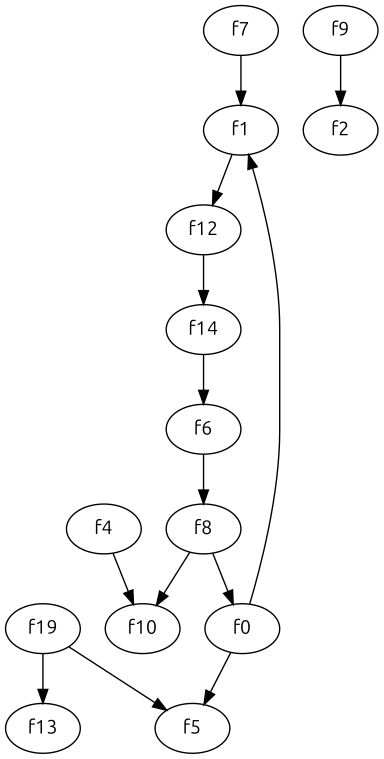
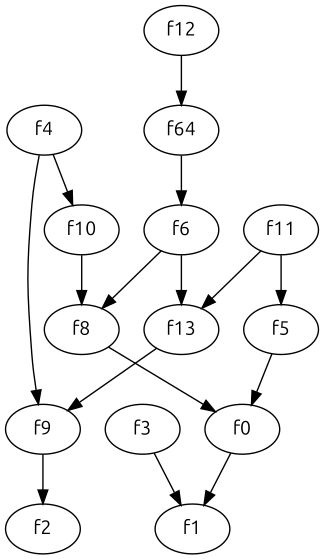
node "f7": label "f7" -> "f3"
edge "f1" -> "f12": removed
edge "f4" -> "f9": added
edge "f6" -> "f13": added
node "f14": label "f14" -> "f64"
edge "f13" -> "f9": added
edge "f8" -> "f10": reversed
node "f19": label "f19" -> "f11"
edge "f0" -> "f5": reversed
